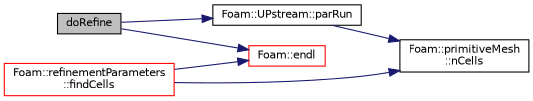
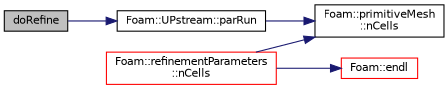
edge "doRefine" -> "Foam::endl": removed
node "Foam::refinementParameters ::findCells": label "Foam::refinementParameters ::findCells" -> "Foam::refinementParameters ::nCells"
